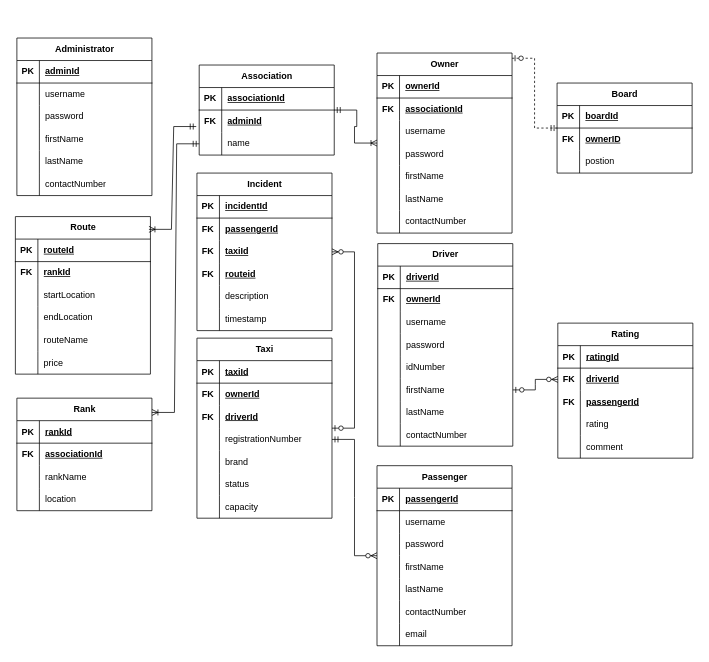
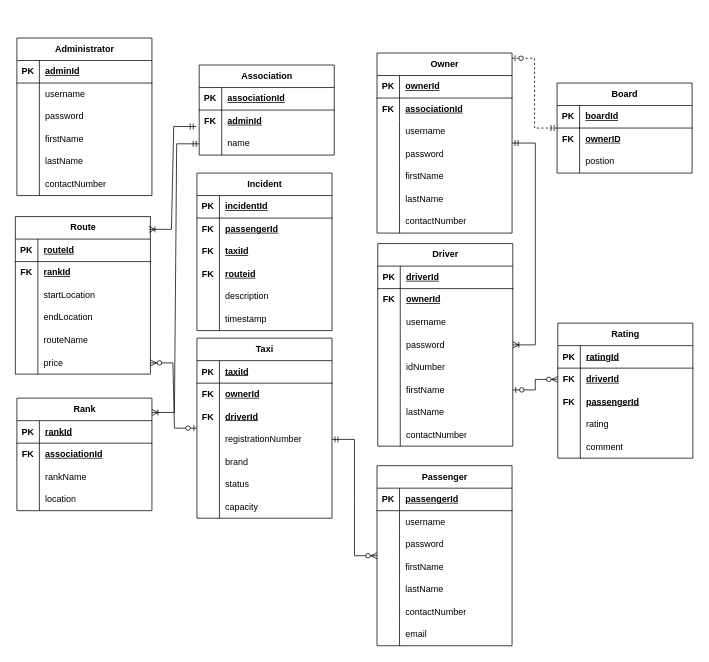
edge "Association" -- "Owner": removed
edge "Owner" -- "Driver": added
edge "Incident" -- "Taxi": now "price" -- "Taxi"
